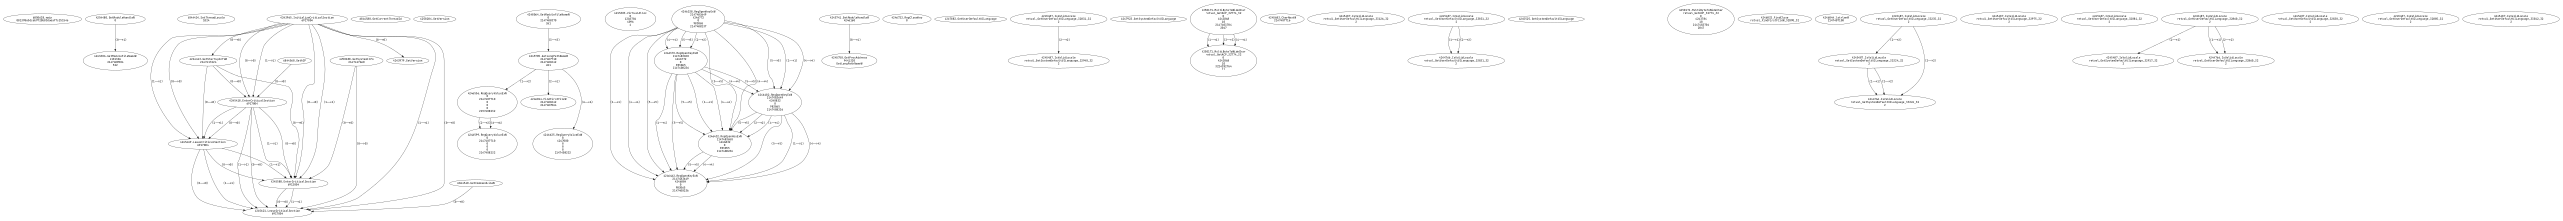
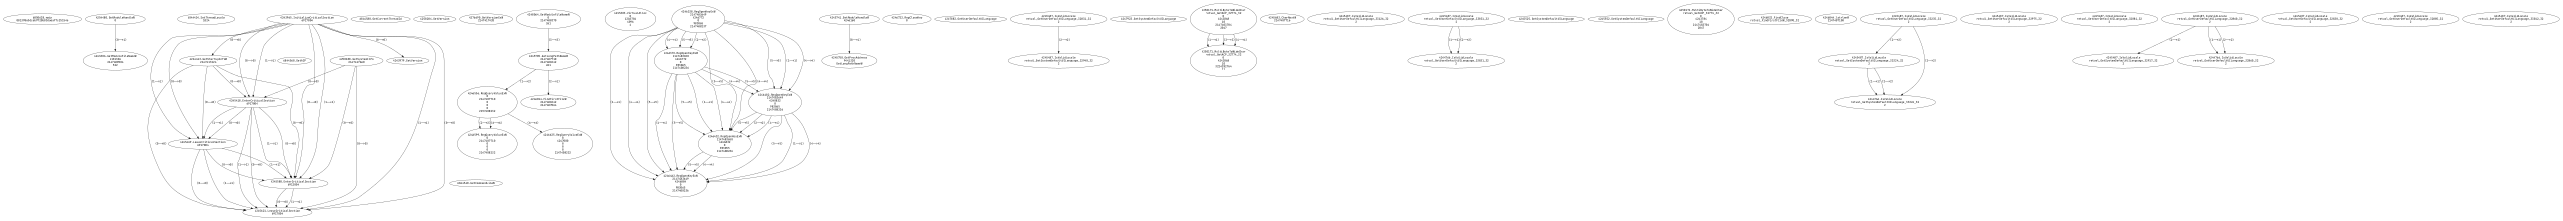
node "4276690.GetVersionExW 2147417420": added
node "4245552.GetSystemDefaultUILanguage": added
edge "6844560.GetACP" -> "4245418.EnterCriticalSection 6917004": now "4250188.GetSystemInfo 2147417660" -> "4245418.EnterCriticalSection 6917004"
edge "4245785.GetLongPathNameW 2147407710 2147406542 261" -> "4246635.RegQueryValueExW 0 4247000 0 0 0 2147408232": now "4246556.RegQueryValueExW 0 2147407710 0 0 0 2197408232" -> "4246635.RegQueryValueExW 0 4247000 0 0 0 2147408232"
edge "6844540.GetCommandLineW" -> "4245621.LeaveCriticalSection 6917004": now "4214413.GetStartupInfoW 2147417624" -> "4245621.LeaveCriticalSection 6917004"
